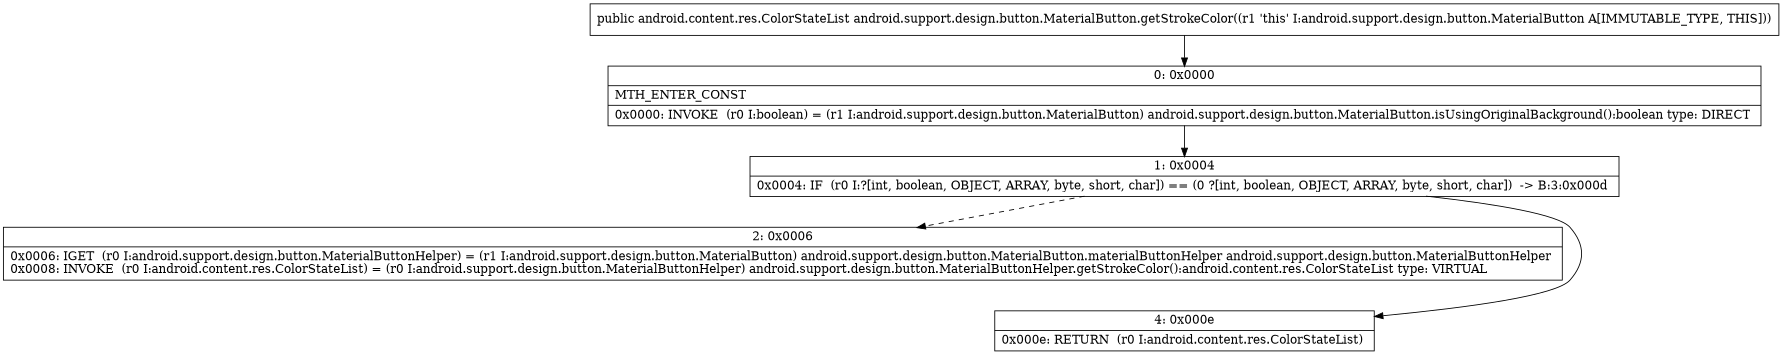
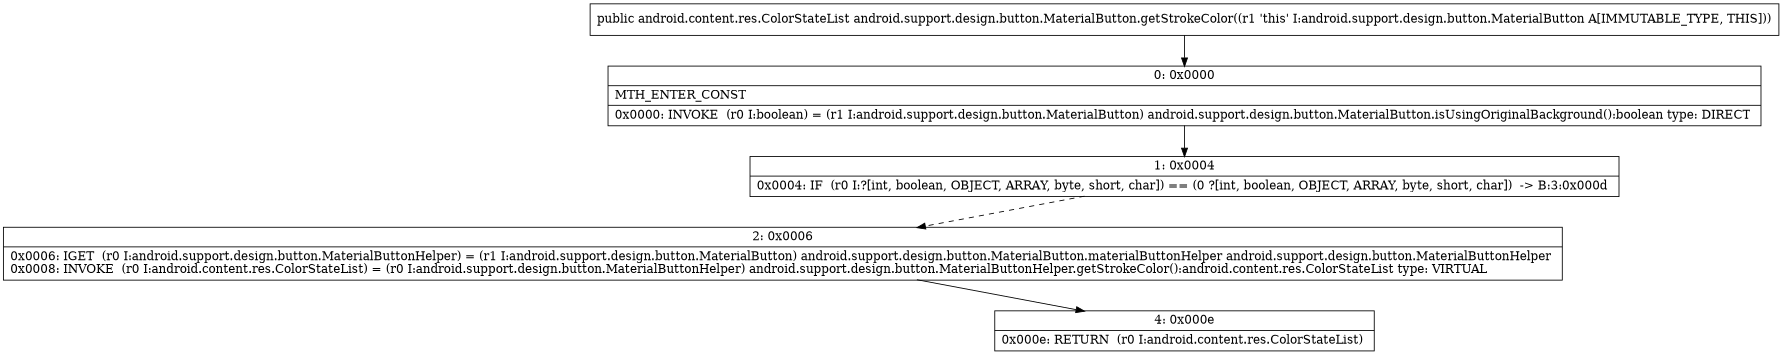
edge "1: 0x0004" -> "4: 0x000e": now "2: 0x0006" -> "4: 0x000e"
